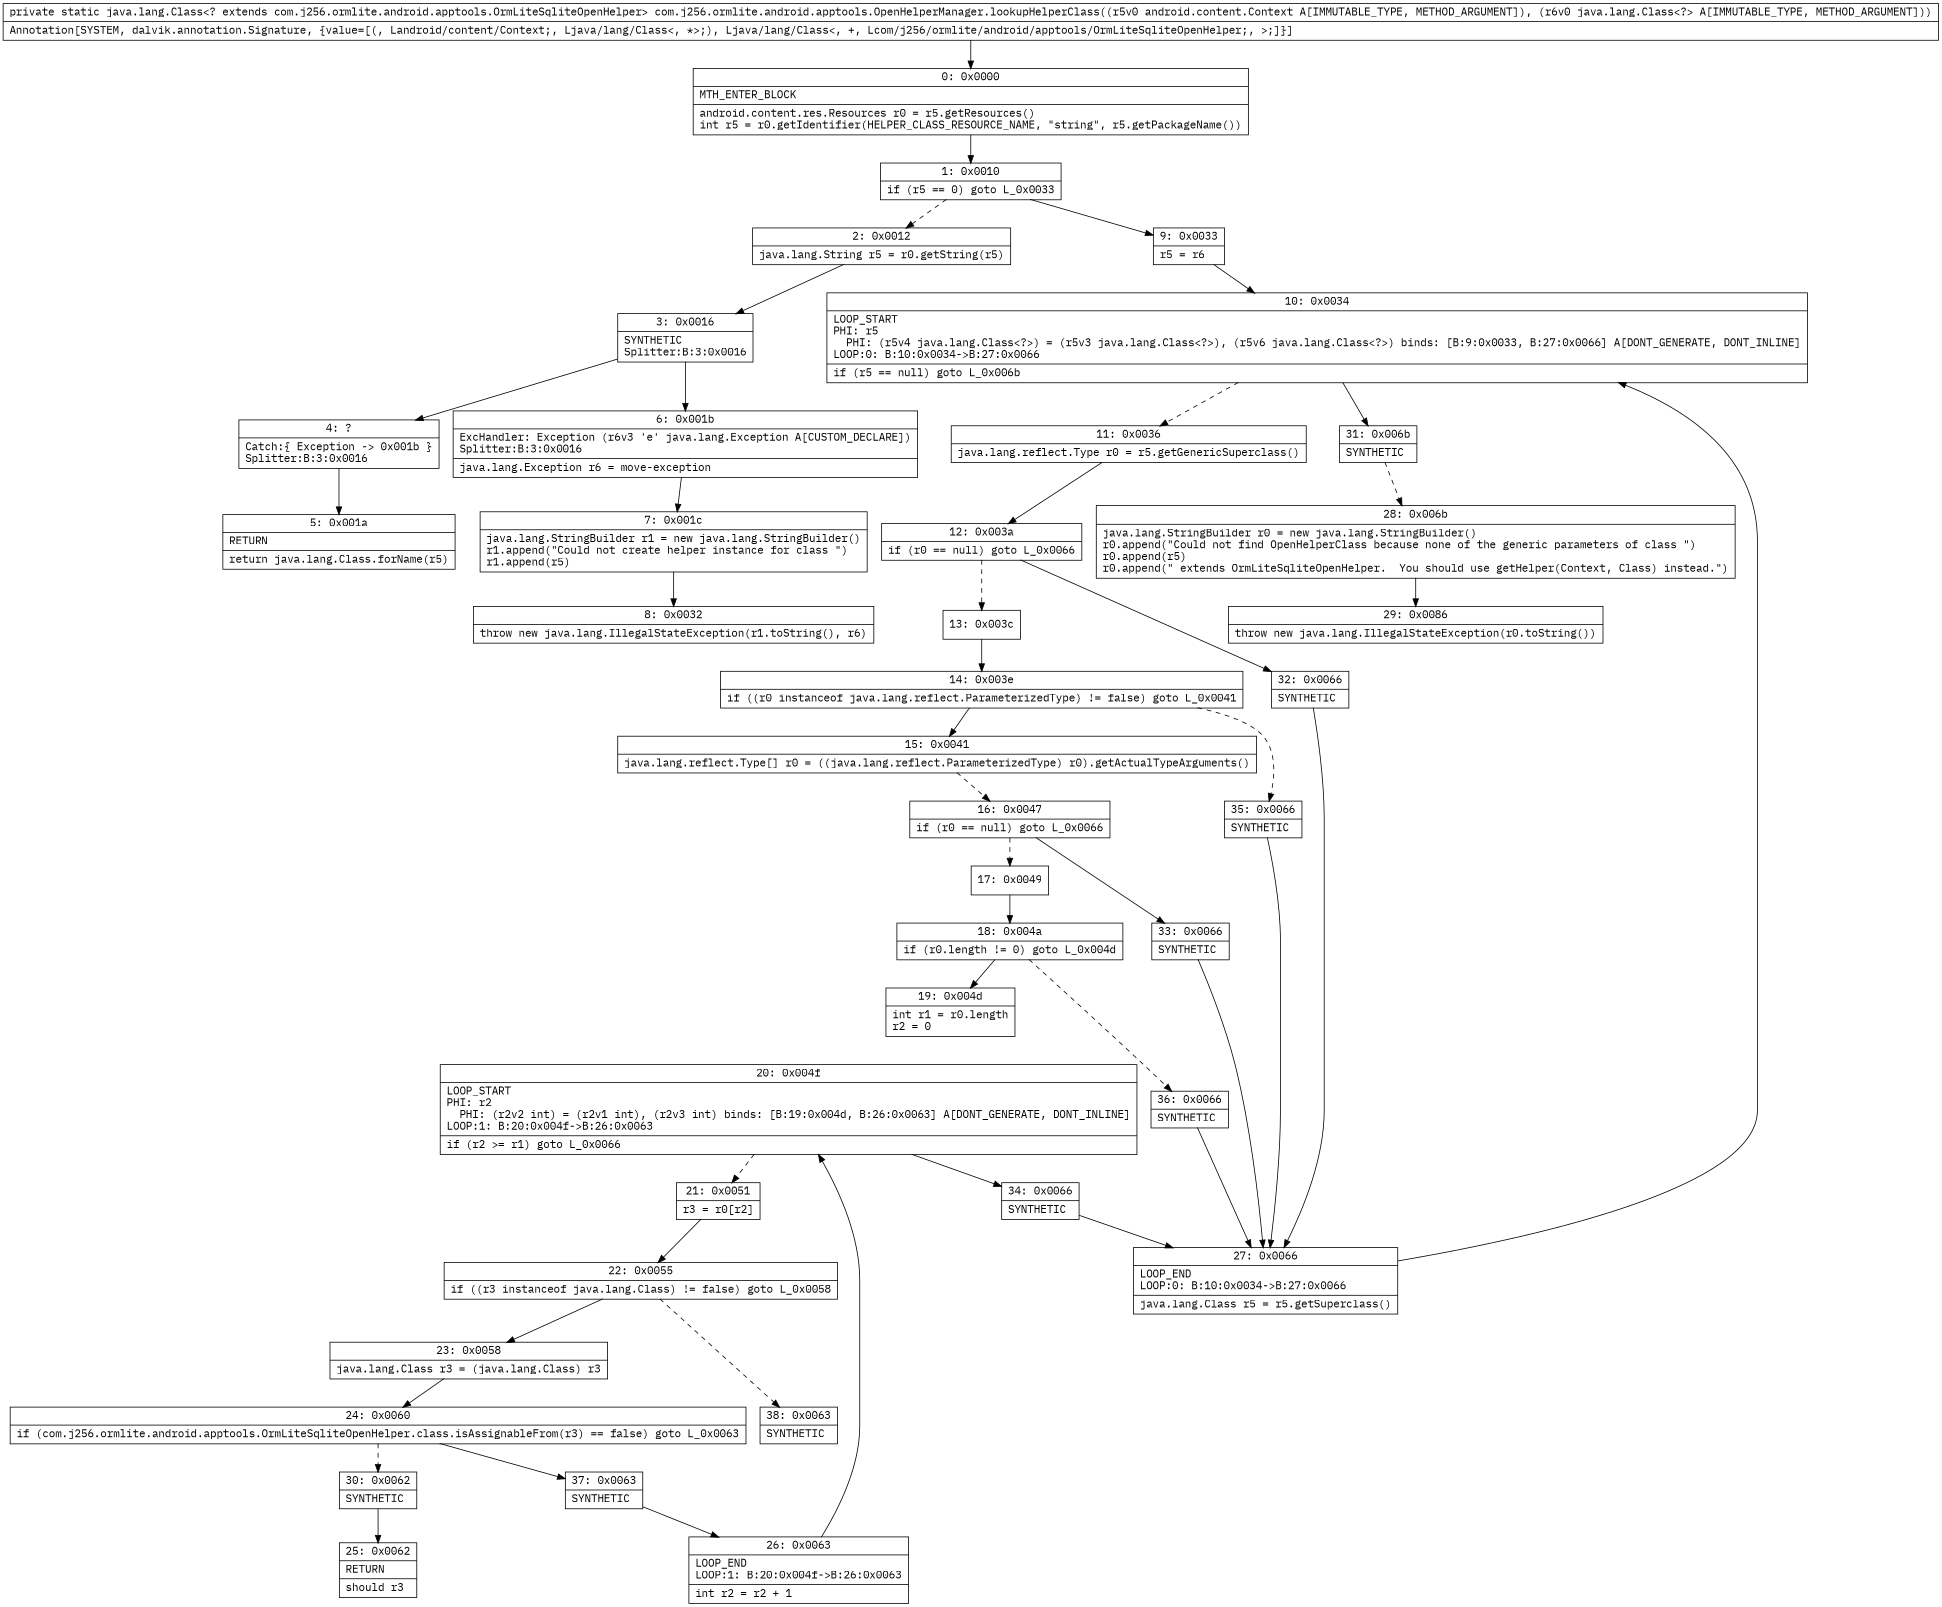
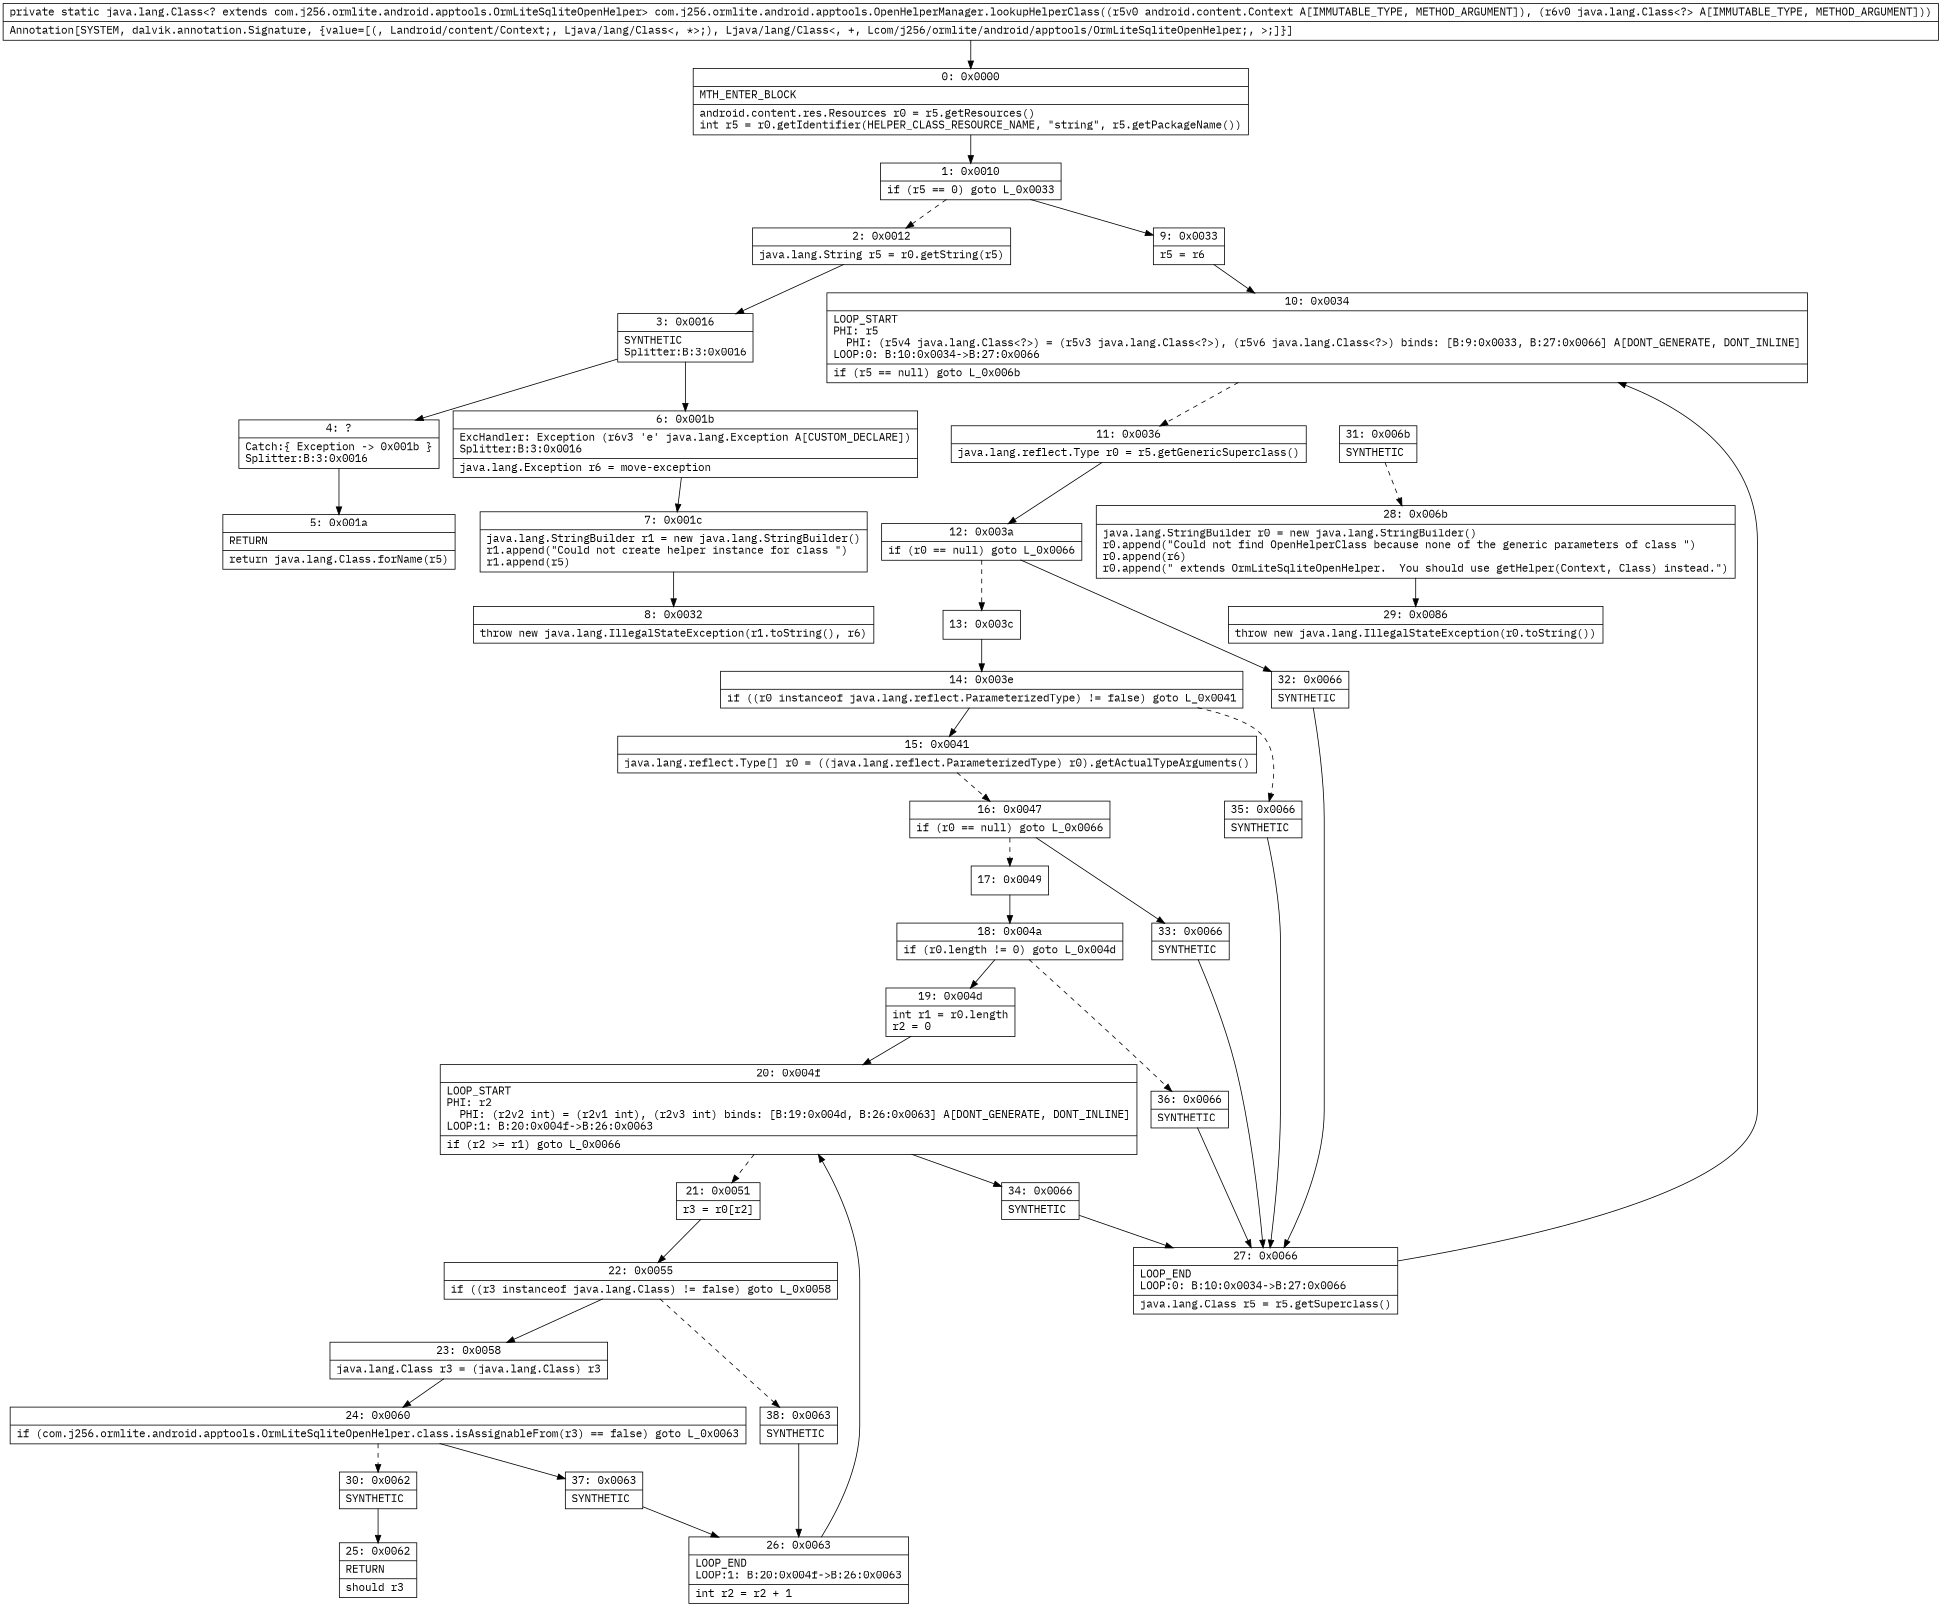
edge "10: 0x0034" -> "31: 0x006b": removed
node "28: 0x006b": text "r0.append(r5)" -> "r0.append(r6)"
edge "19: 0x004d" -> "20: 0x004f": added
edge "38: 0x0063" -> "26: 0x0063": added
